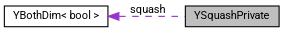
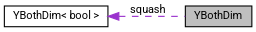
node "YSquashPrivate": label "YSquashPrivate" -> "YBothDim"
